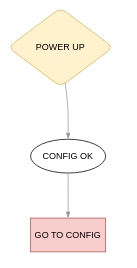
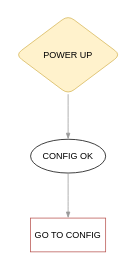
node "POWER UP": moved (60, 47) -> (68, 55)
node "GO TO CONFIG": fillcolor #f8cecc -> #ffffff
